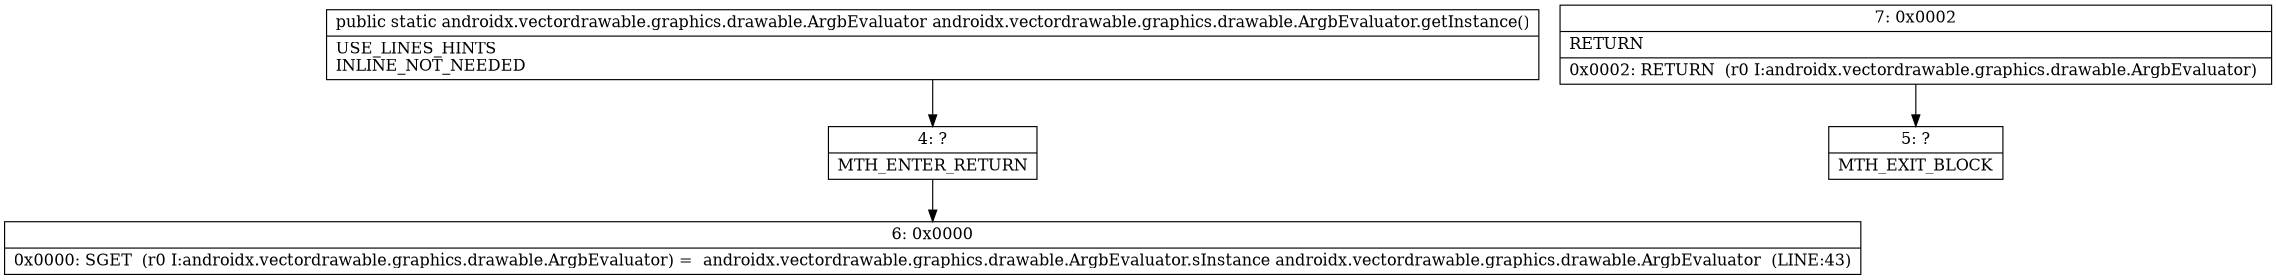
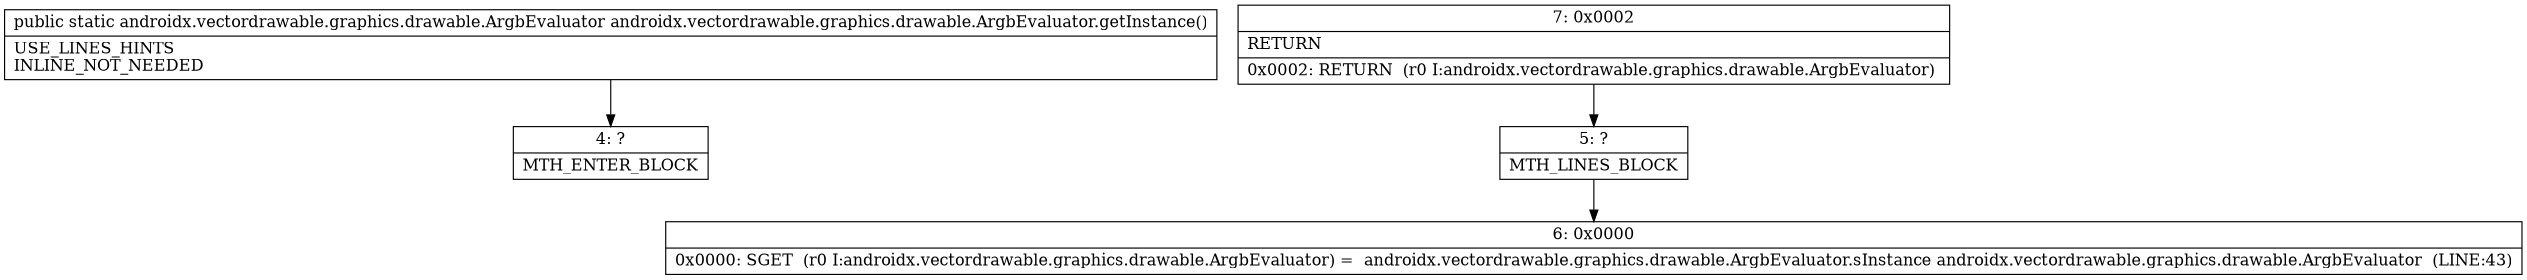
node "4: ?": text "MTH_ENTER_RETURN" -> "MTH_ENTER_BLOCK"
node "5: ?": text "MTH_EXIT_BLOCK" -> "MTH_LINES_BLOCK"
edge "4: ?" -> "6: 0x0000": now "5: ?" -> "6: 0x0000"
